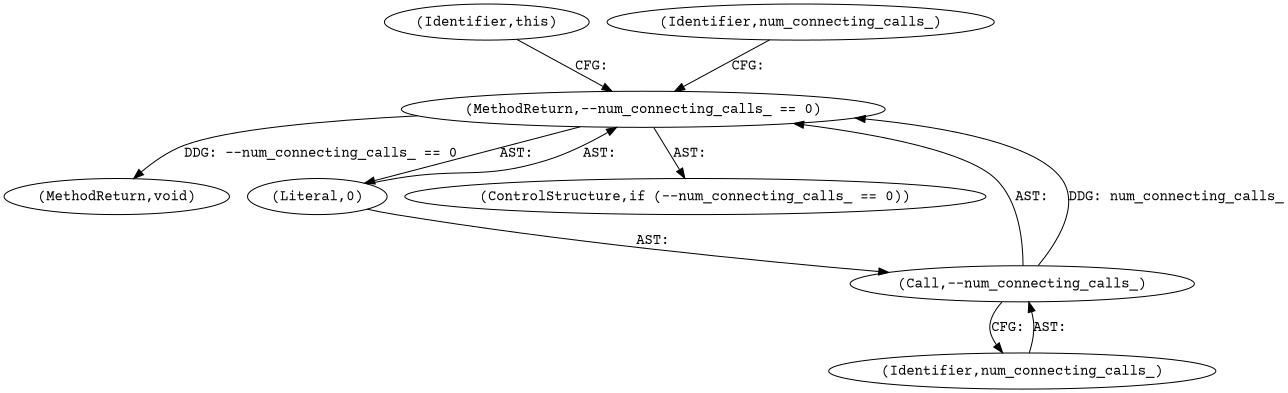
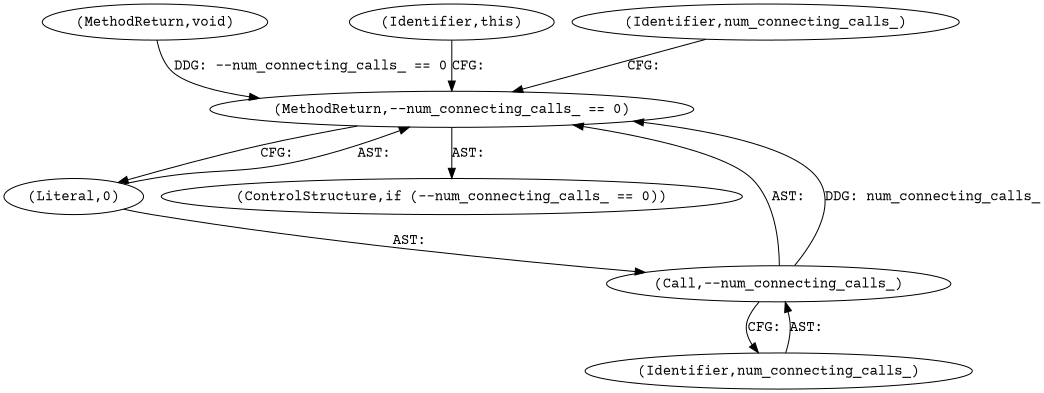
edge "(MethodReturn,--num_connecting_calls_ == 0)" -> "(MethodReturn,void)": reversed
edge "(MethodReturn,--num_connecting_calls_ == 0)" -> "(Literal,0)": label "AST: " -> "CFG: "
